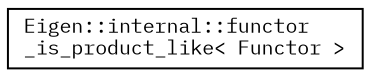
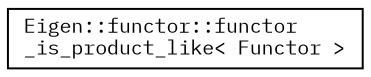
node "Eigen::internal::functor _is_product_like< Functor >": label "Eigen::internal::functor _is_product_like< Functor >" -> "Eigen::functor::functor _is_product_like< Functor >"
